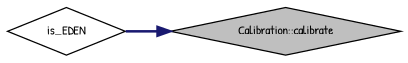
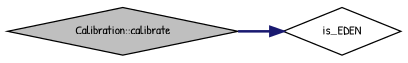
edge "is_EDEN" -> "Calibration::calibrate": reversed
